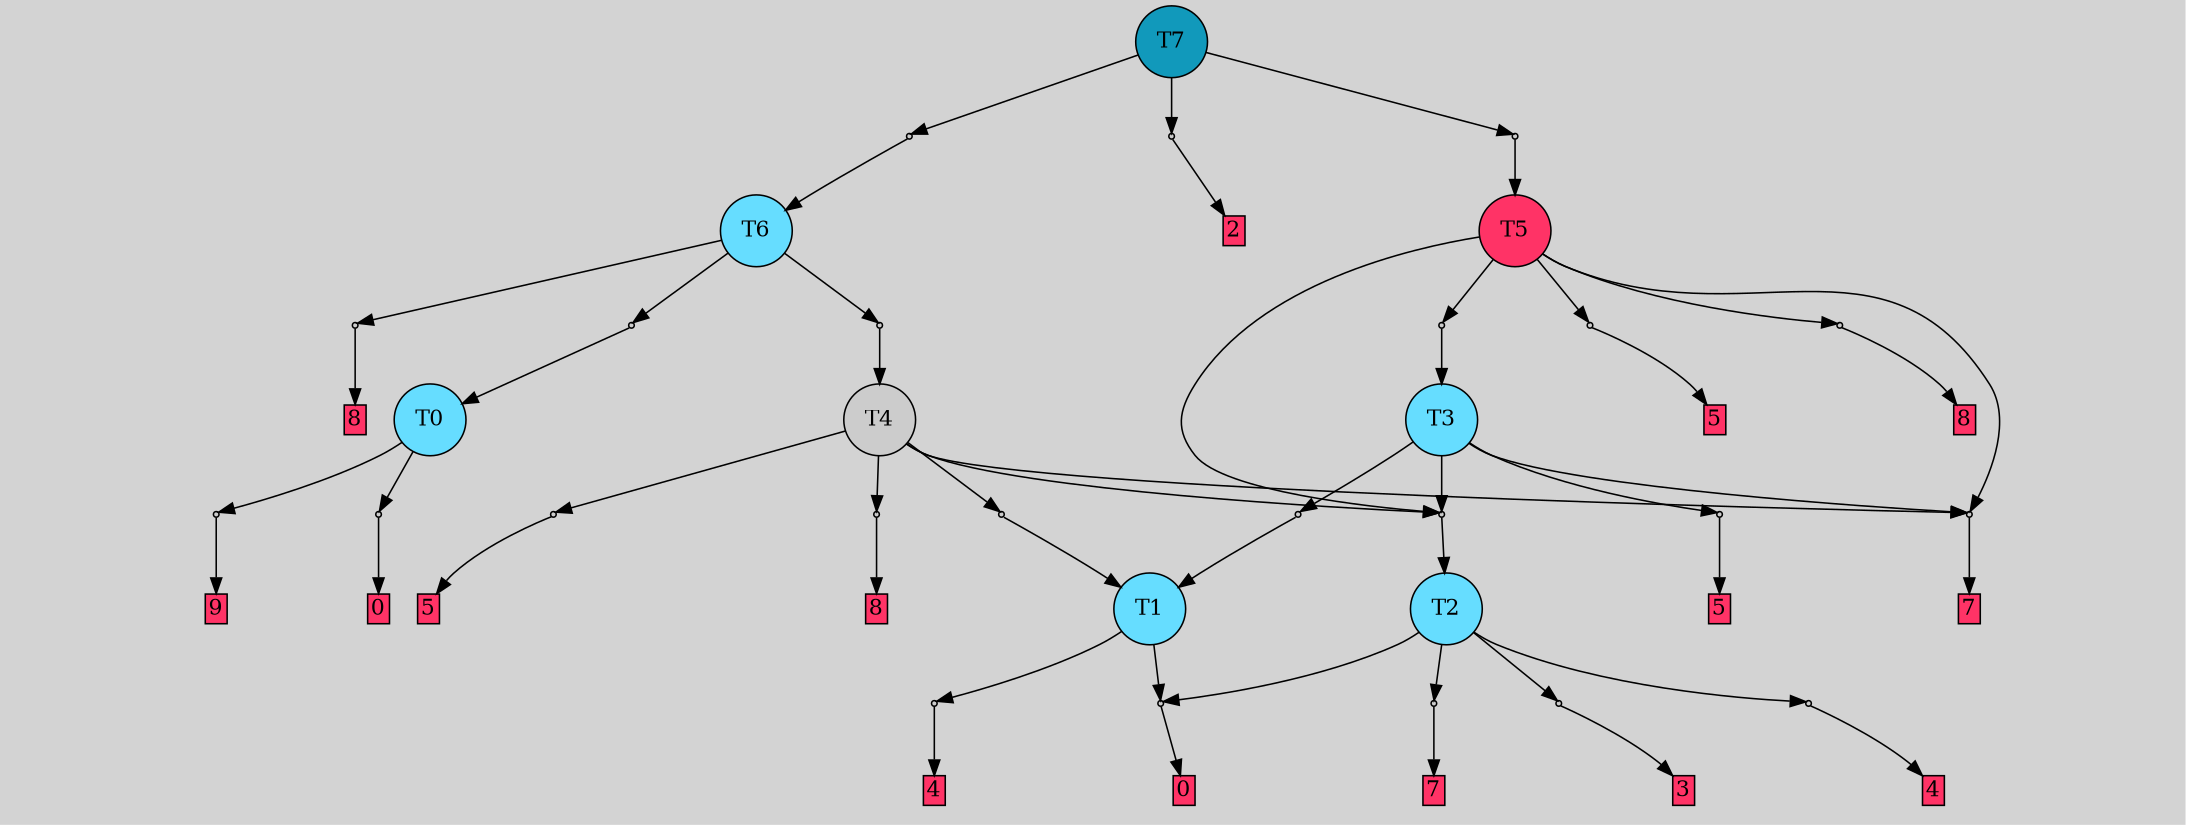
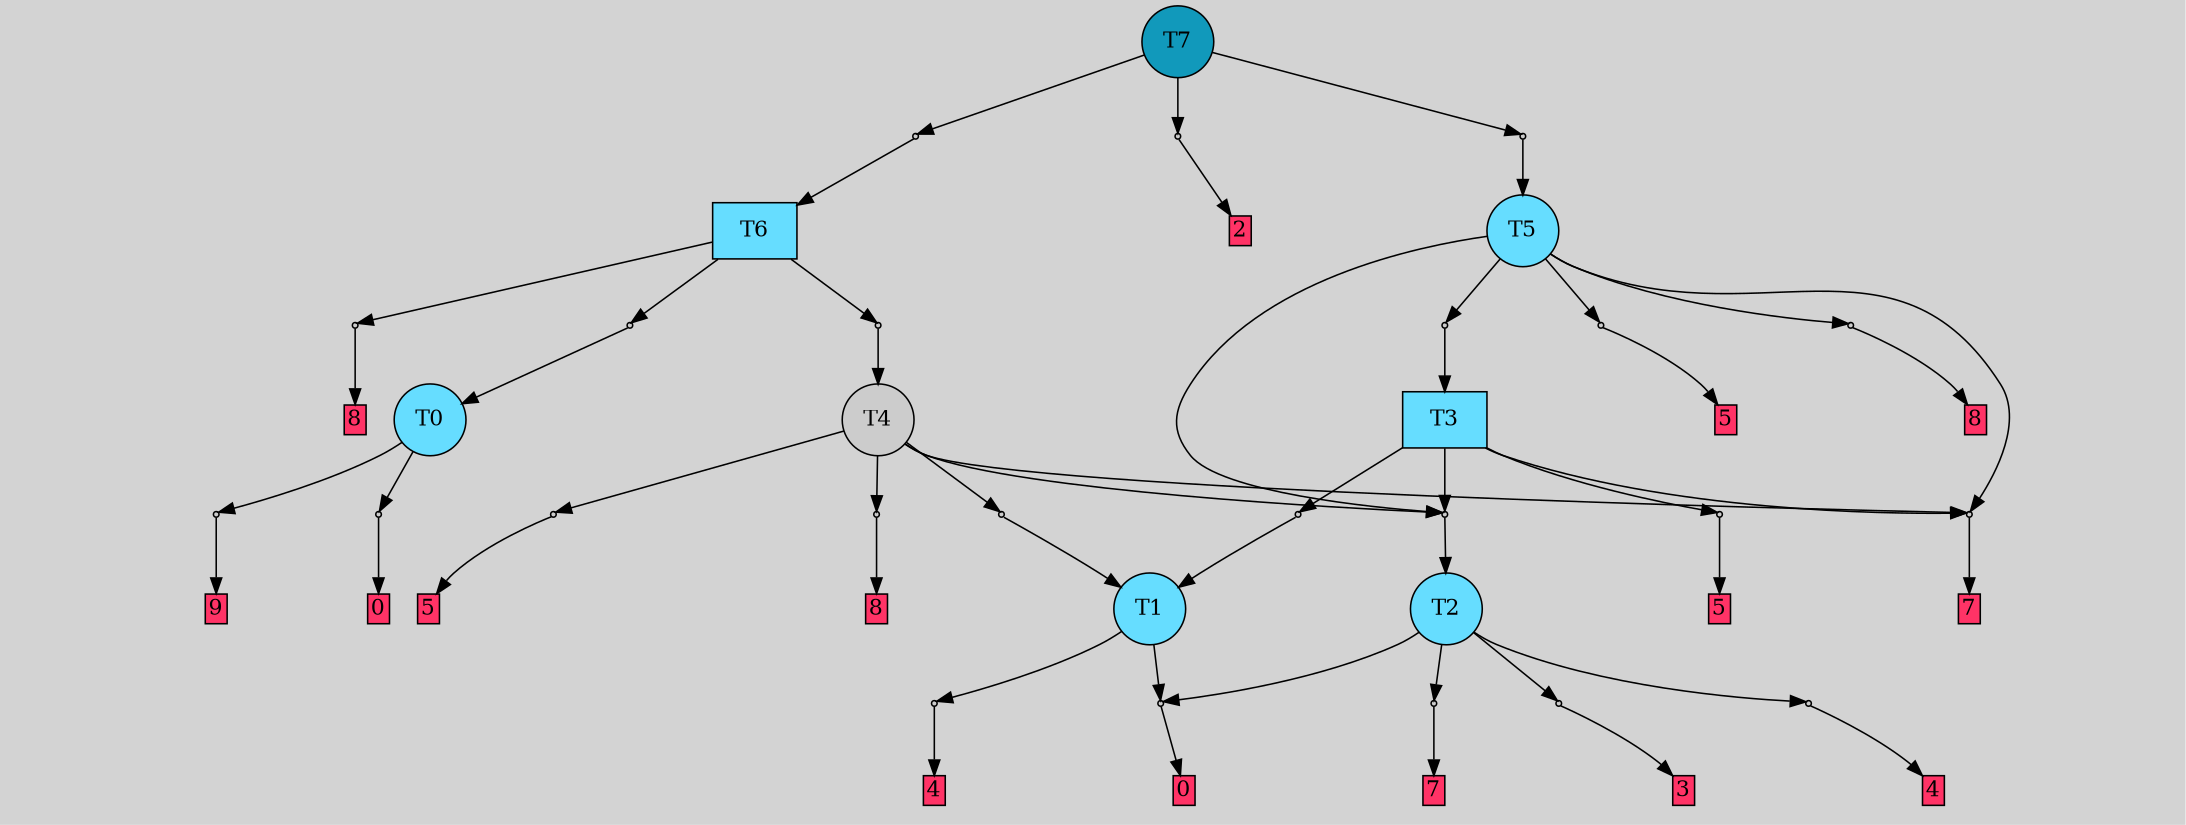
node "T6": shape circle -> box
node "T5": fillcolor #ff3366 -> #66ddff
node "T3": shape circle -> box
